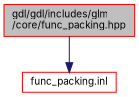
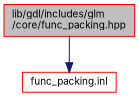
node "gdl/gdl/includes/glm /core/func_packing.hpp": label "gdl/gdl/includes/glm /core/func_packing.hpp" -> "lib/gdl/includes/glm /core/func_packing.hpp"
